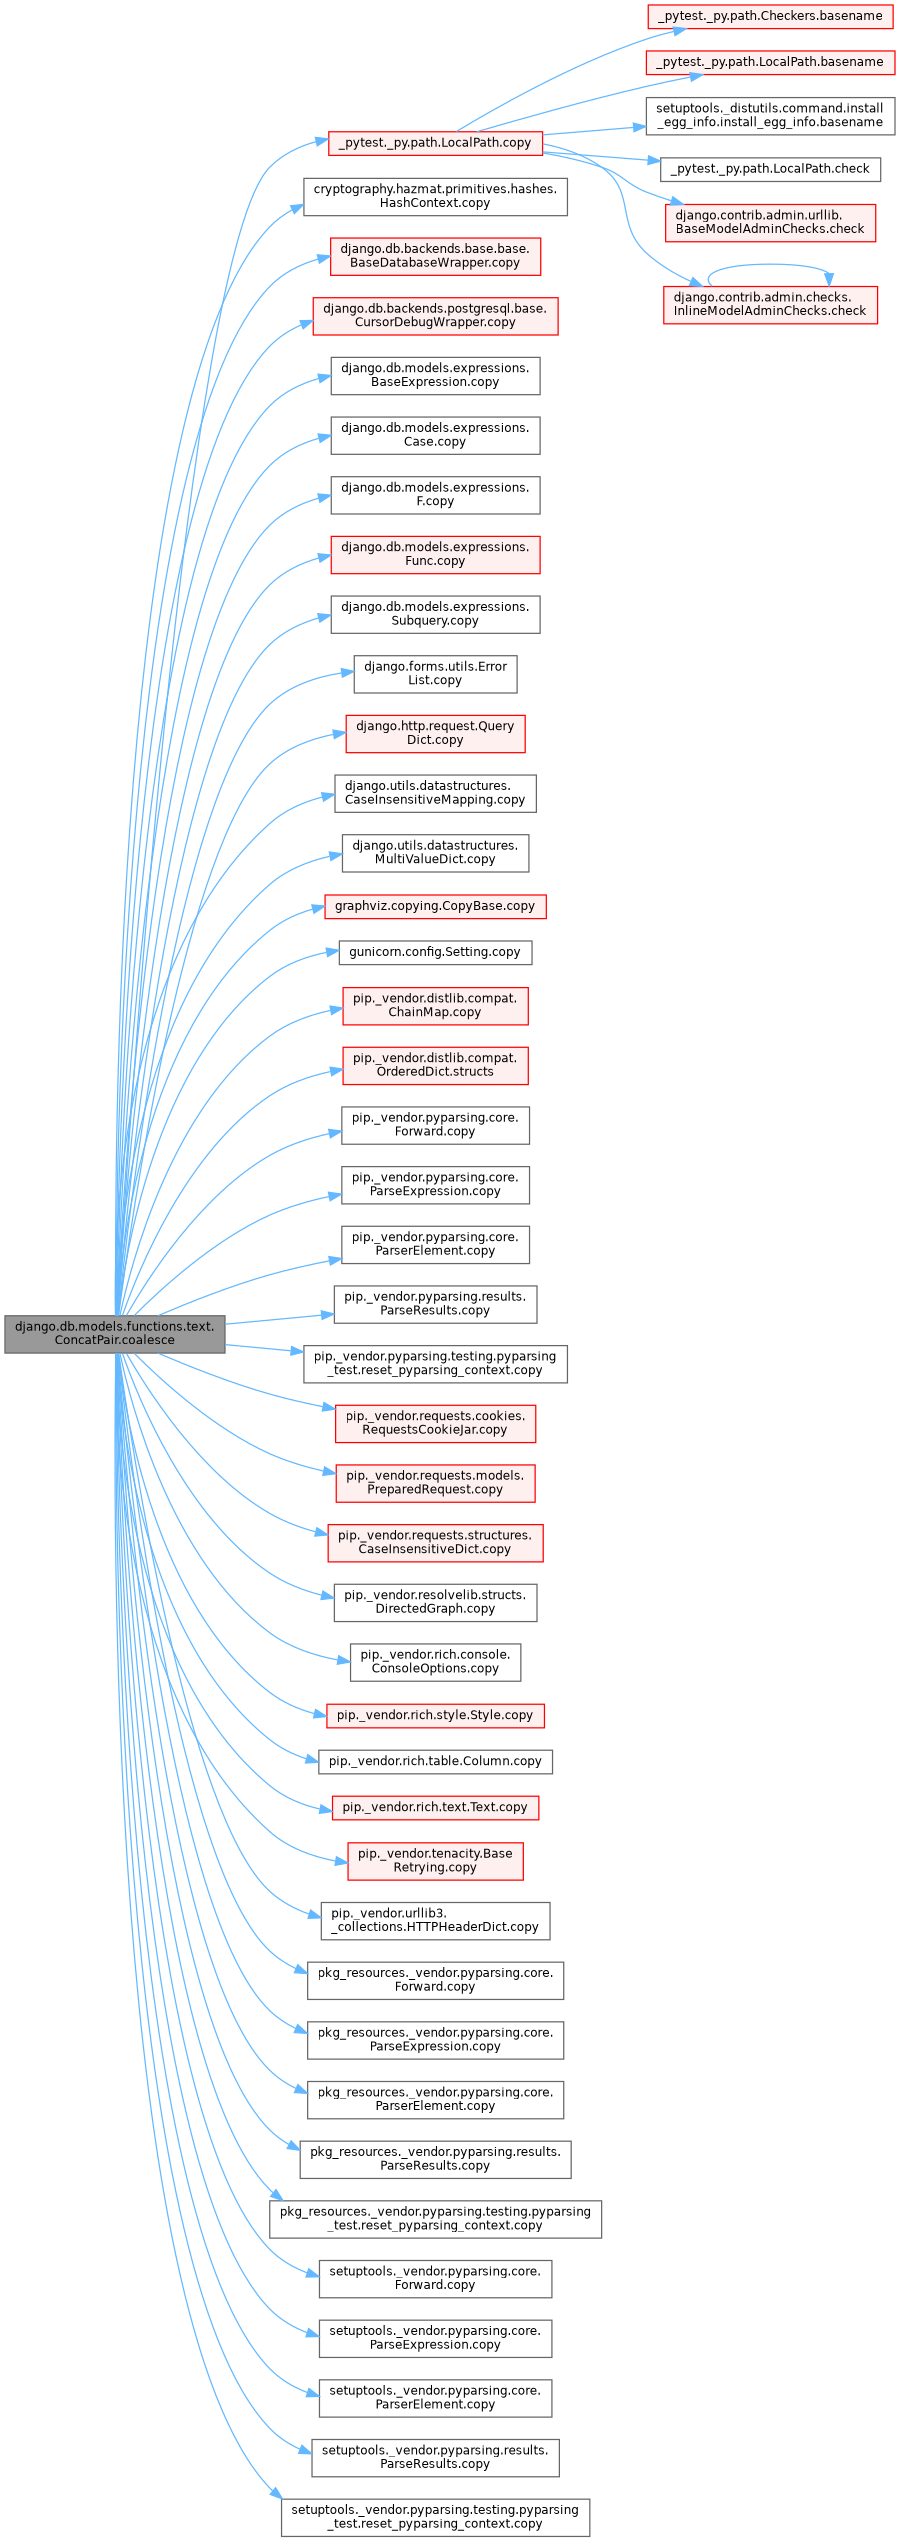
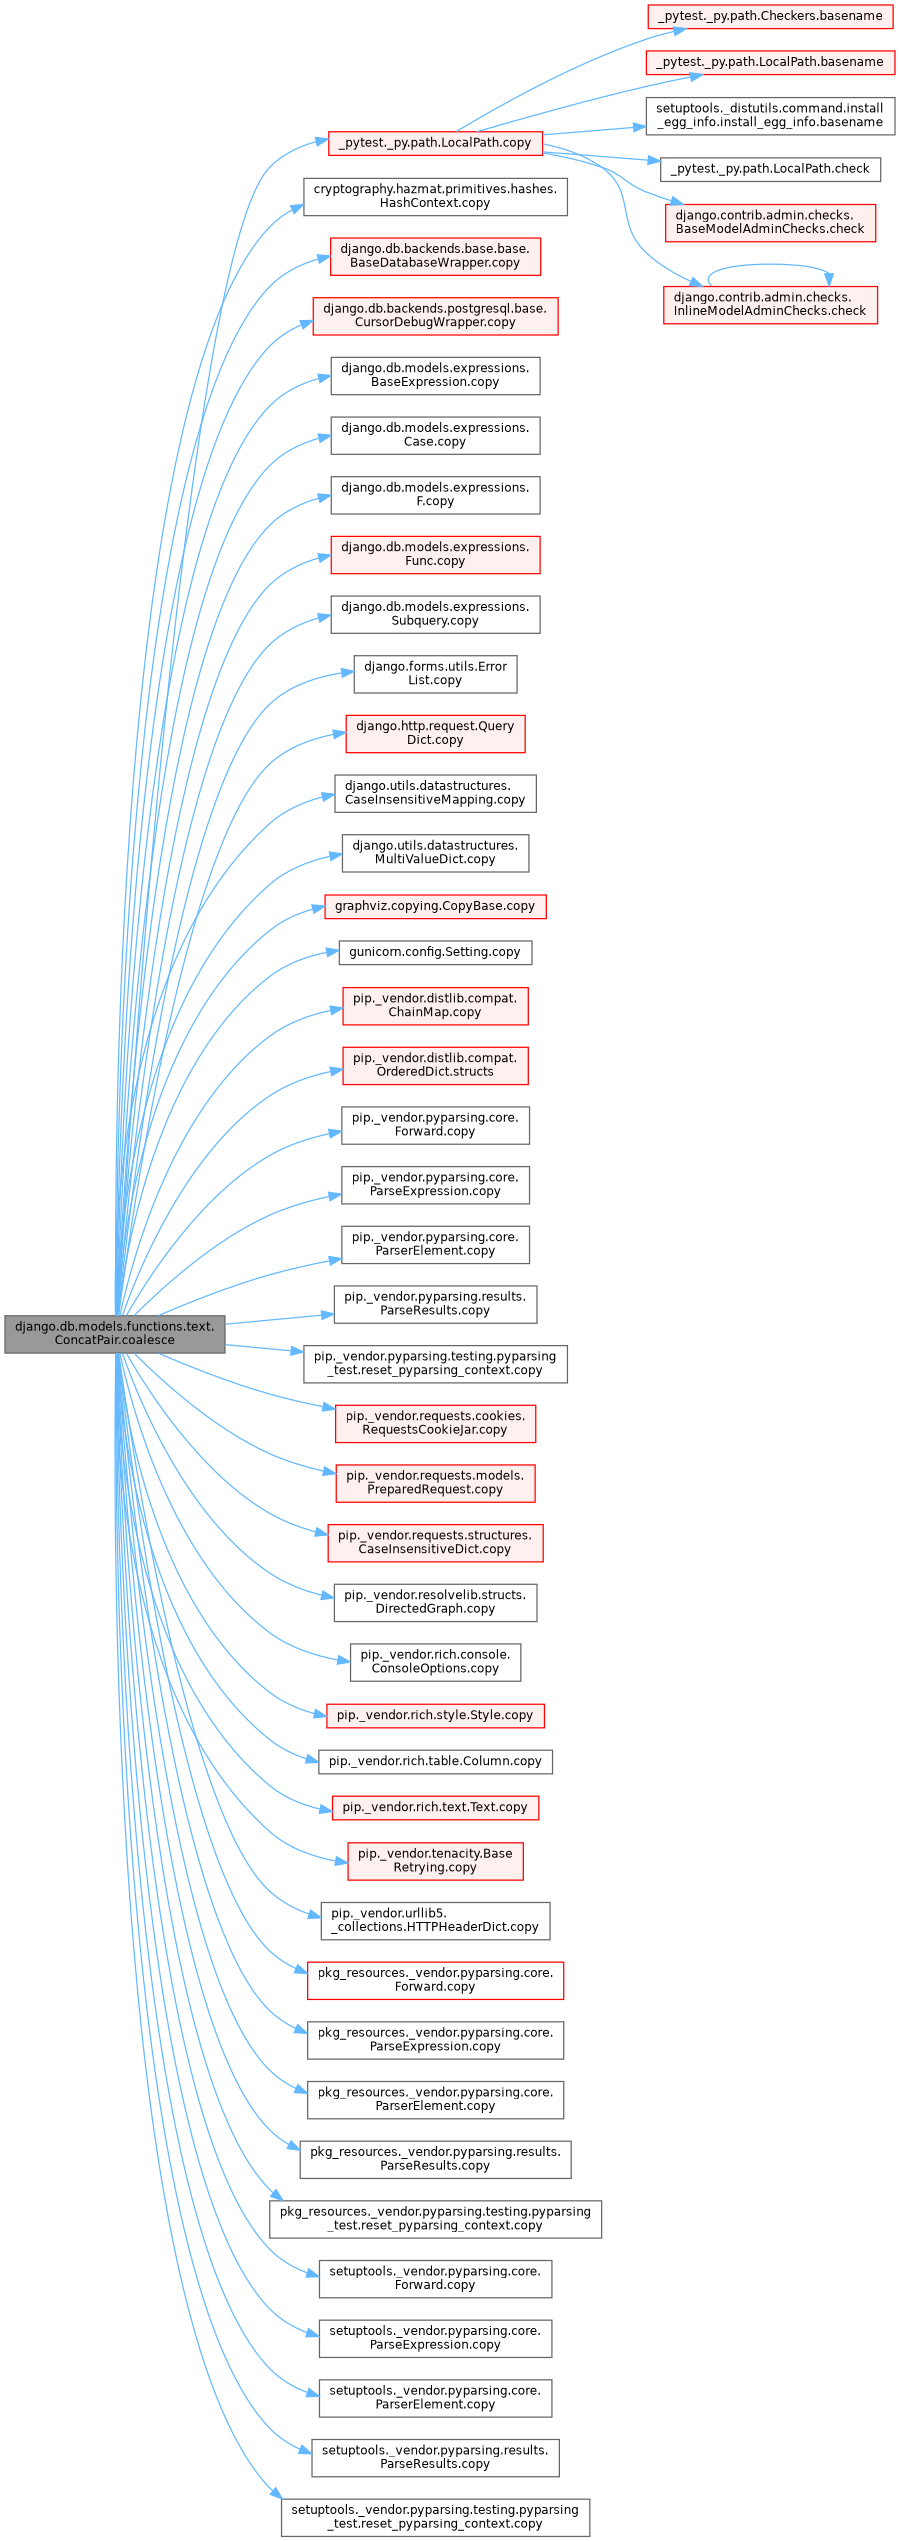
node "django.contrib.admin.urllib. BaseModelAdminChecks.check": label "django.contrib.admin.urllib. BaseModelAdminChecks.check" -> "django.contrib.admin.checks. BaseModelAdminChecks.check"
node "pip._vendor.urllib3. _collections.HTTPHeaderDict.copy": label "pip._vendor.urllib3. _collections.HTTPHeaderDict.copy" -> "pip._vendor.urllib5. _collections.HTTPHeaderDict.copy"
node "pkg_resources._vendor.pyparsing.core. Forward.copy": color grey40 -> red
